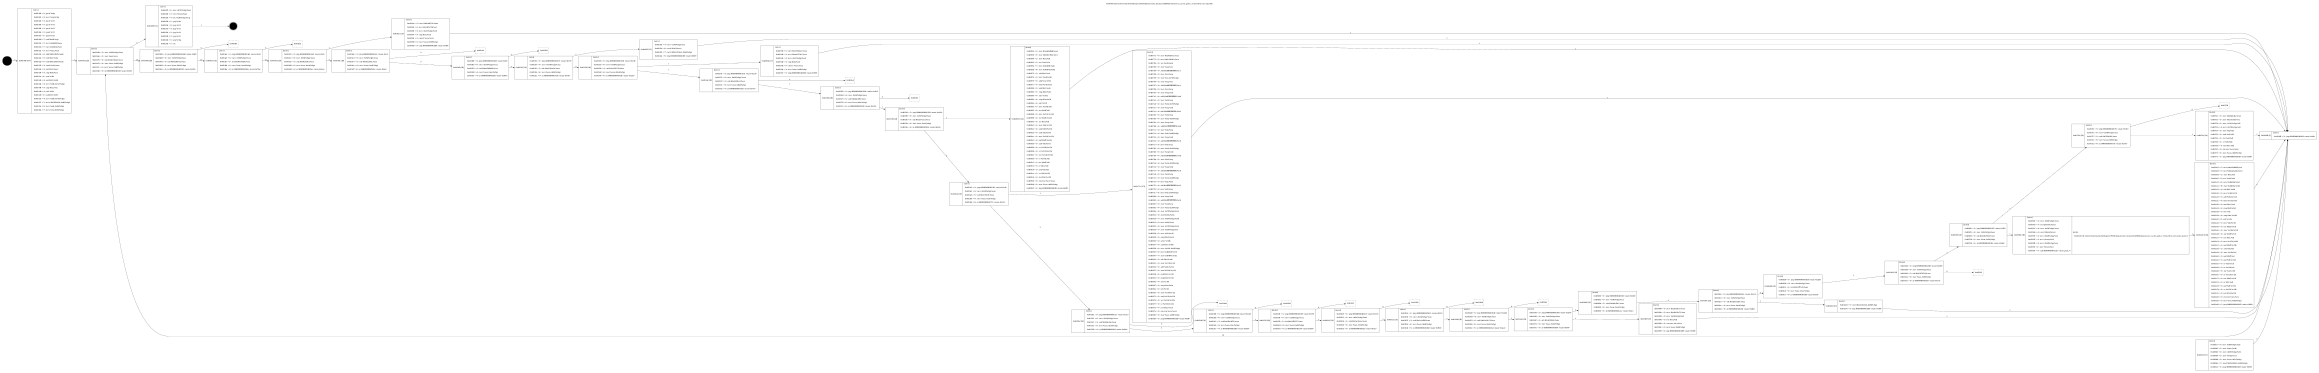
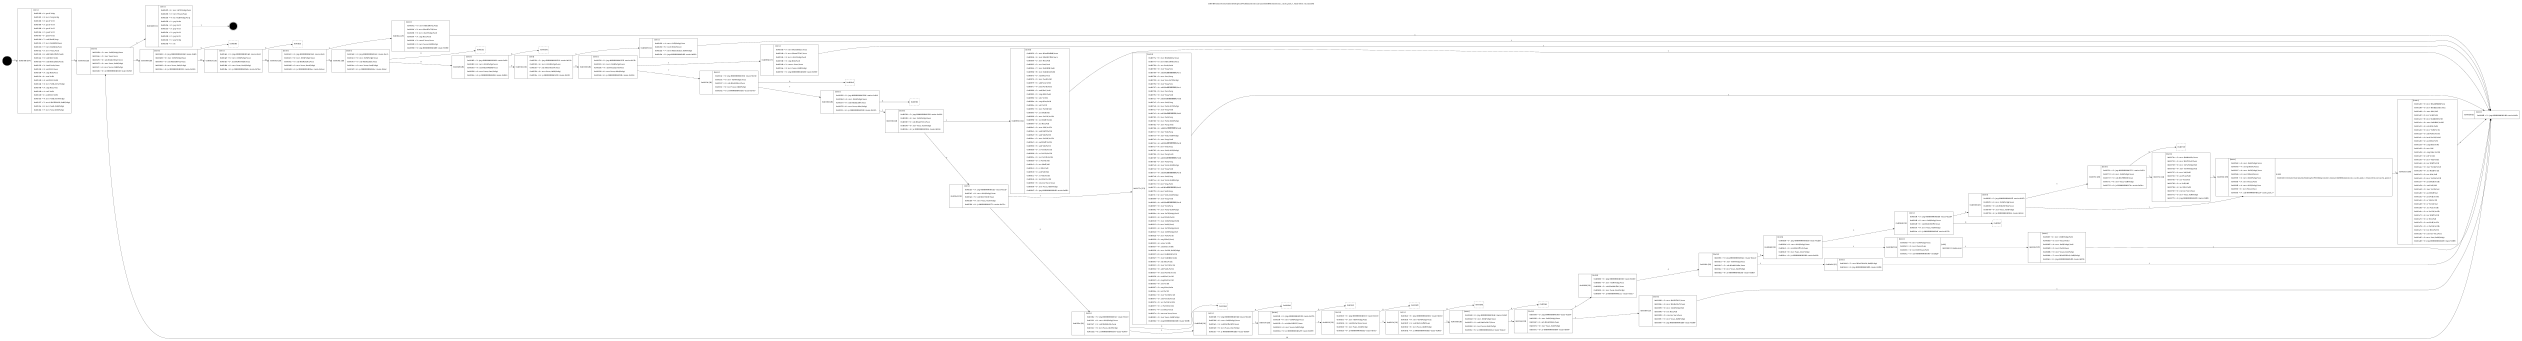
edge "0x40174e [44]" -> "0x401df8 [5]": now "0x40174e [44]" -> "0x4019dc [39]"
node "0x4018bf [16]": added
